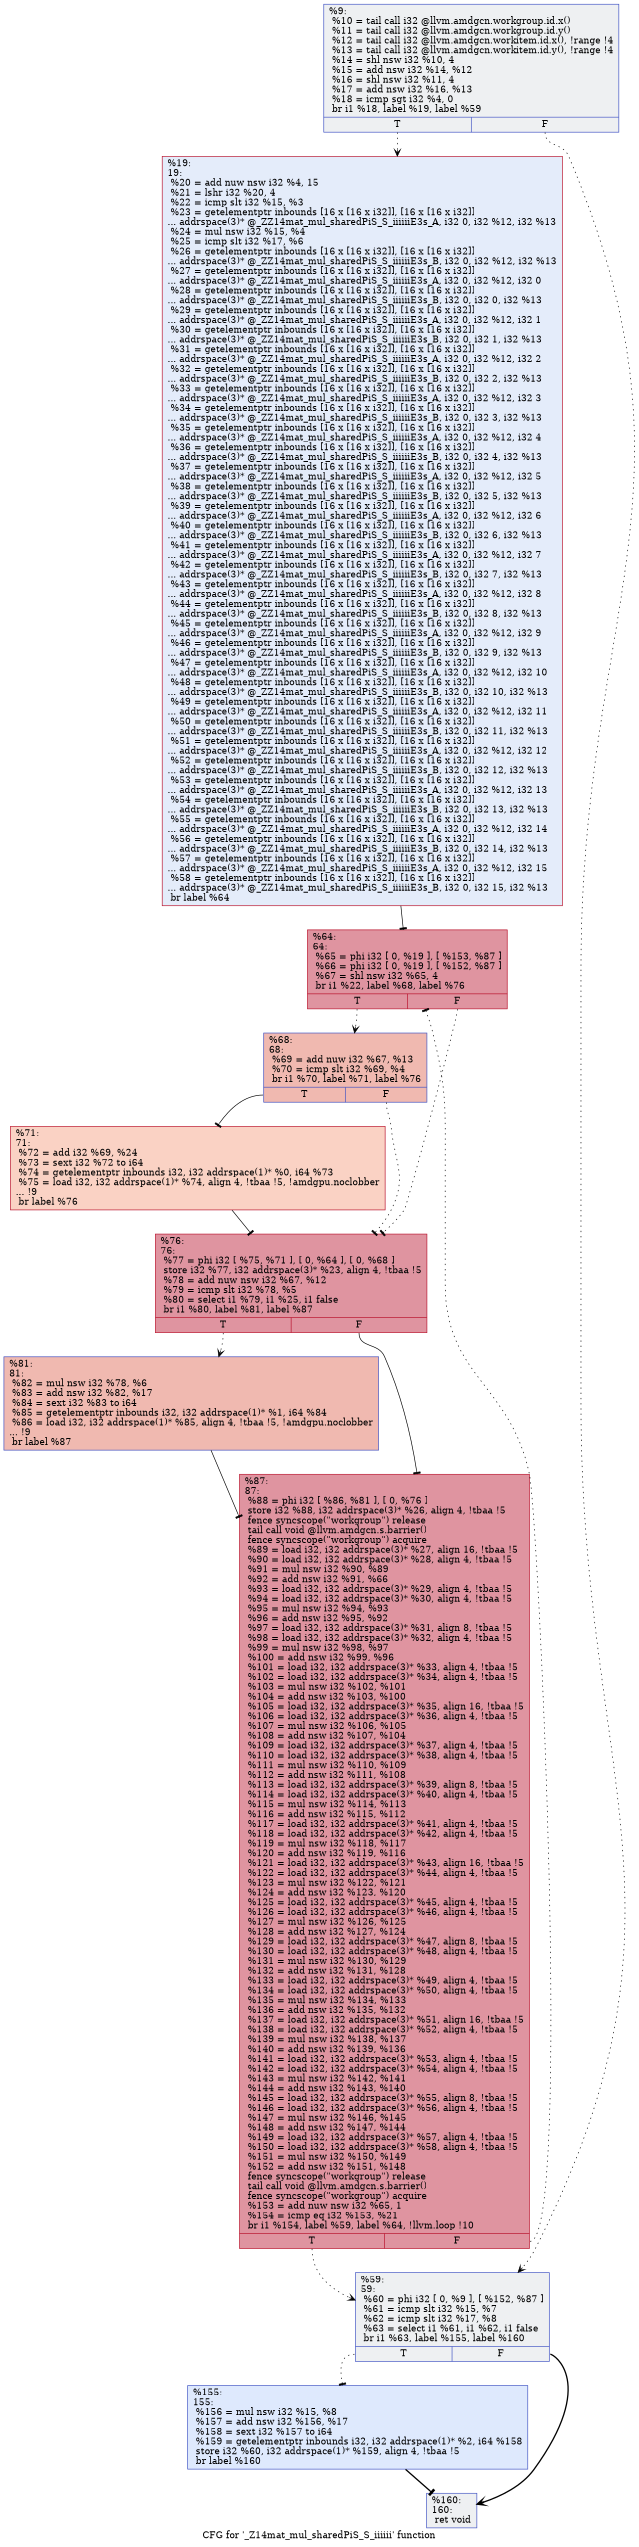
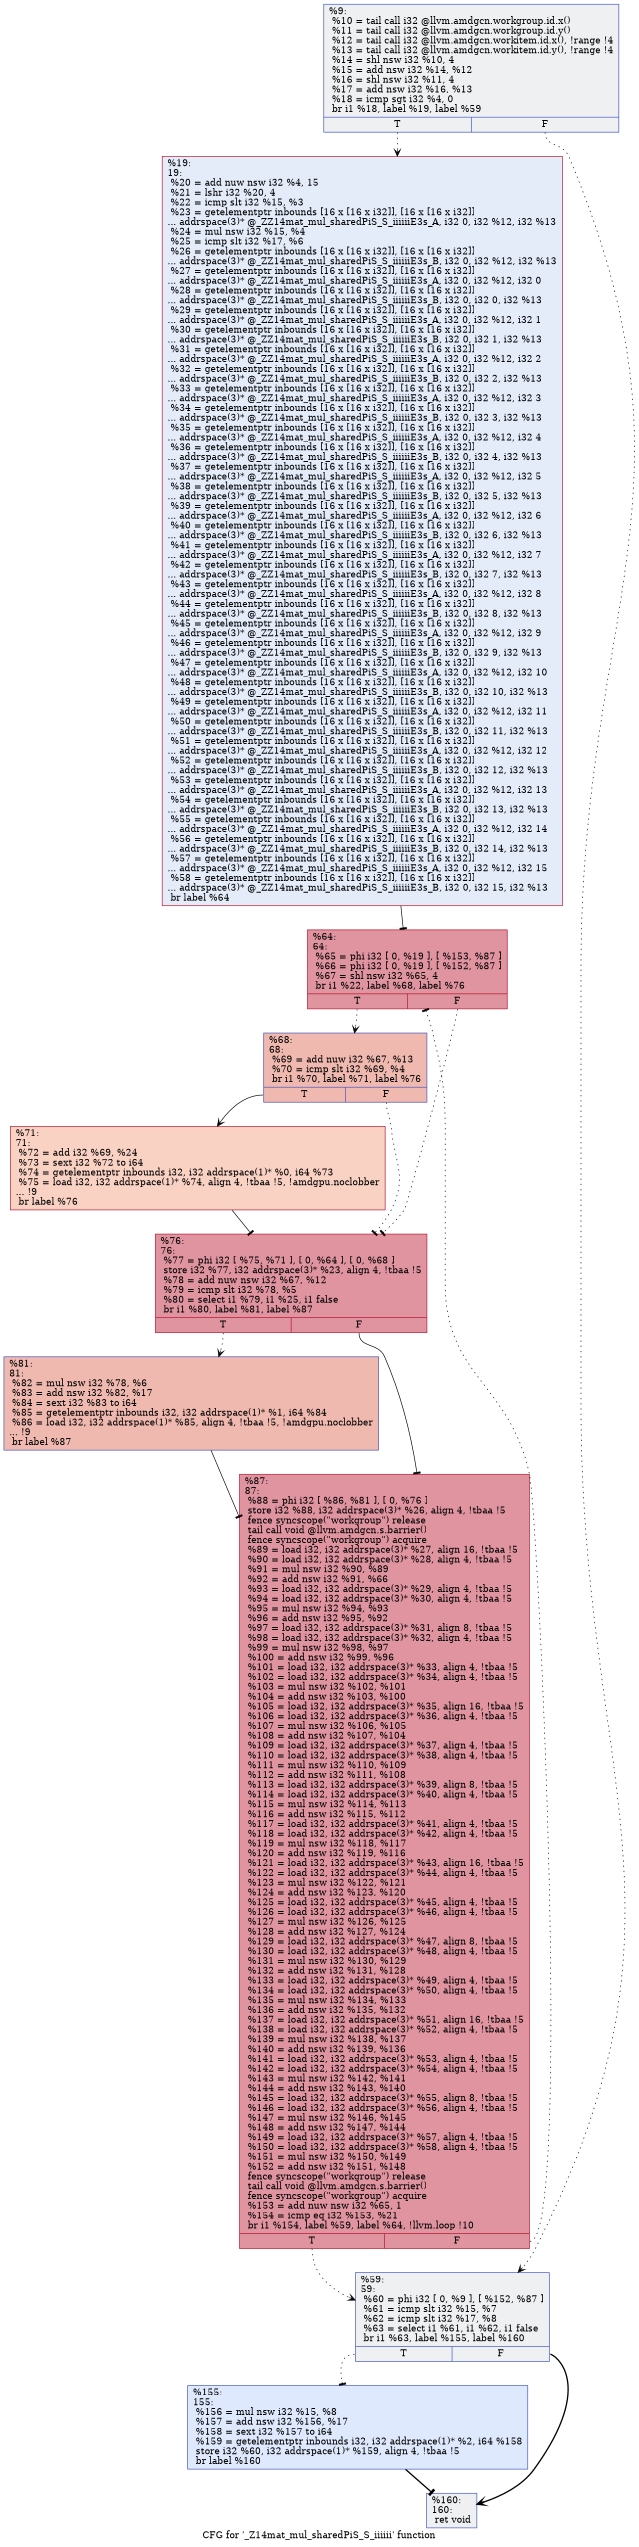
edge "%68:" -> "%71:": arrowhead tee -> vee
